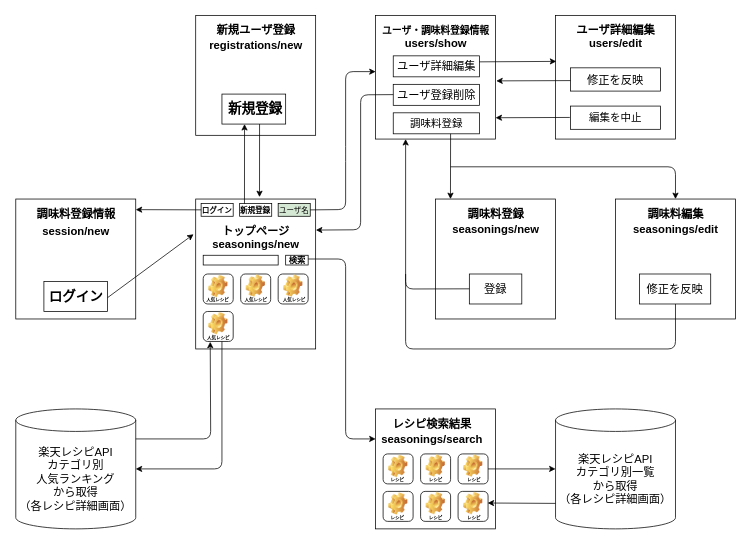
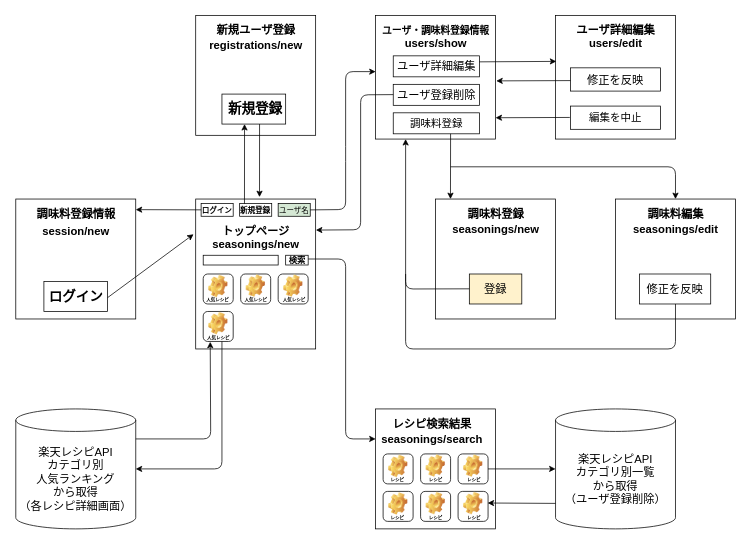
node "登録": fillcolor #ffffff -> #fff2cc
node "楽天レシピAPIカテゴリ別一覧 から取得（各レシピ詳細画面）": label "楽天レシピAPIカテゴリ別一覧 から取得（各レシピ詳細画面）" -> "楽天レシピAPIカテゴリ別一覧 から取得（ユーザ登録削除）"
